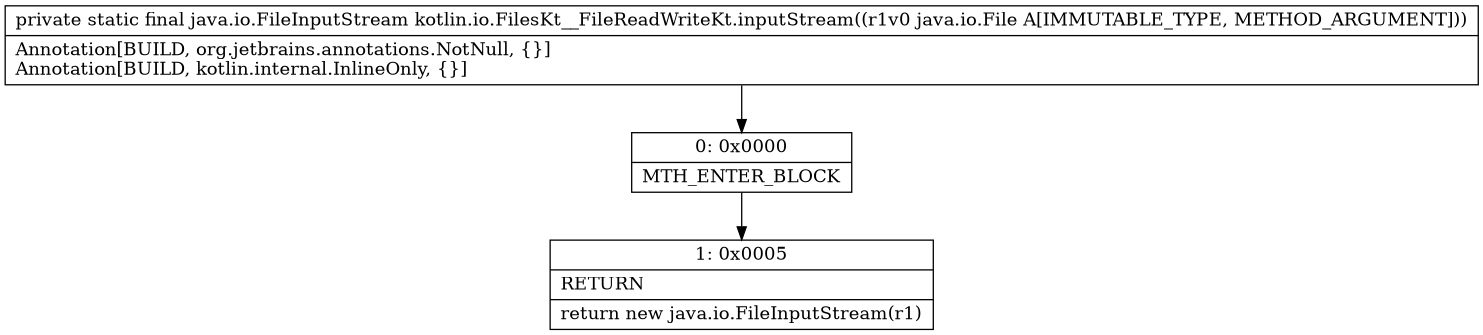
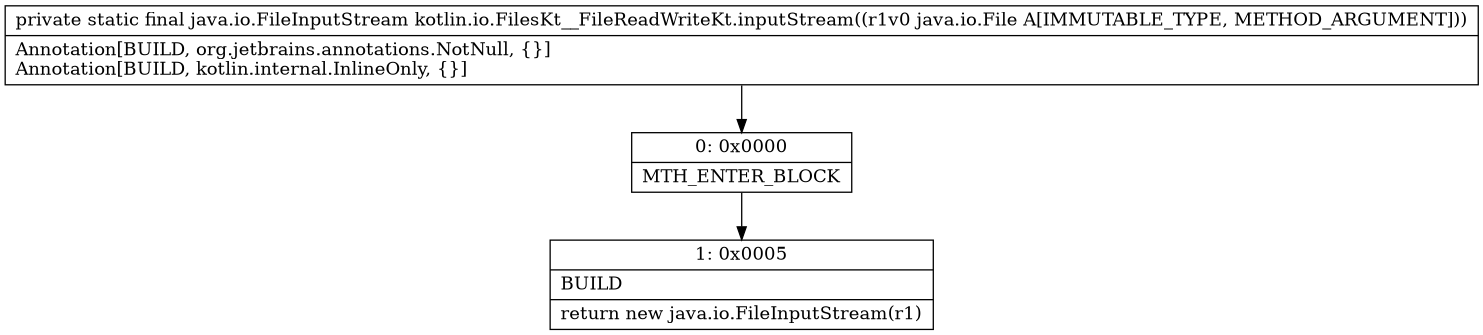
node "1: 0x0005": text "RETURN" -> "BUILD"
